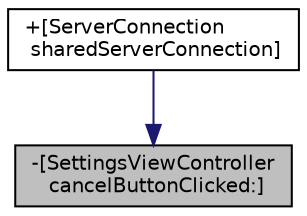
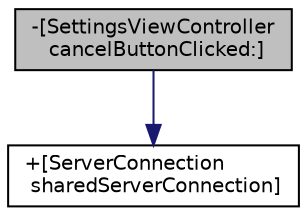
edge "+[ServerConnection sharedServerConnection]" -> "-[SettingsViewController cancelButtonClicked:]": reversed
